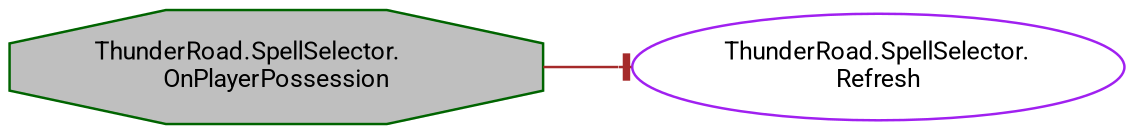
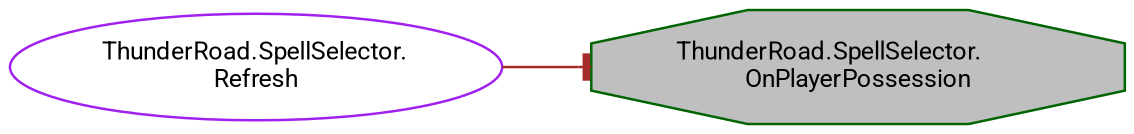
edge "ThunderRoad.SpellSelector. OnPlayerPossession" -> "ThunderRoad.SpellSelector. Refresh": reversed
